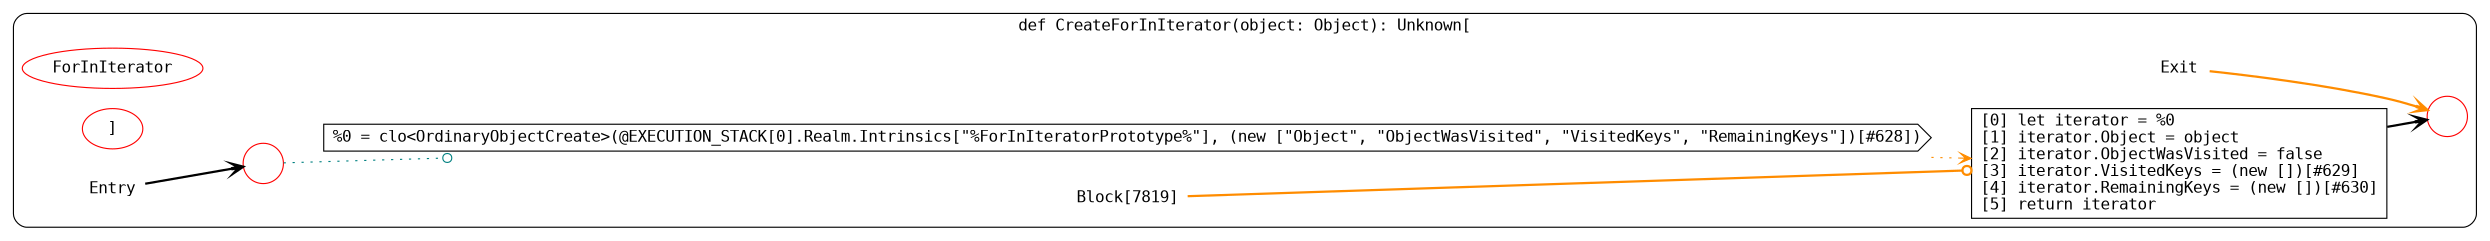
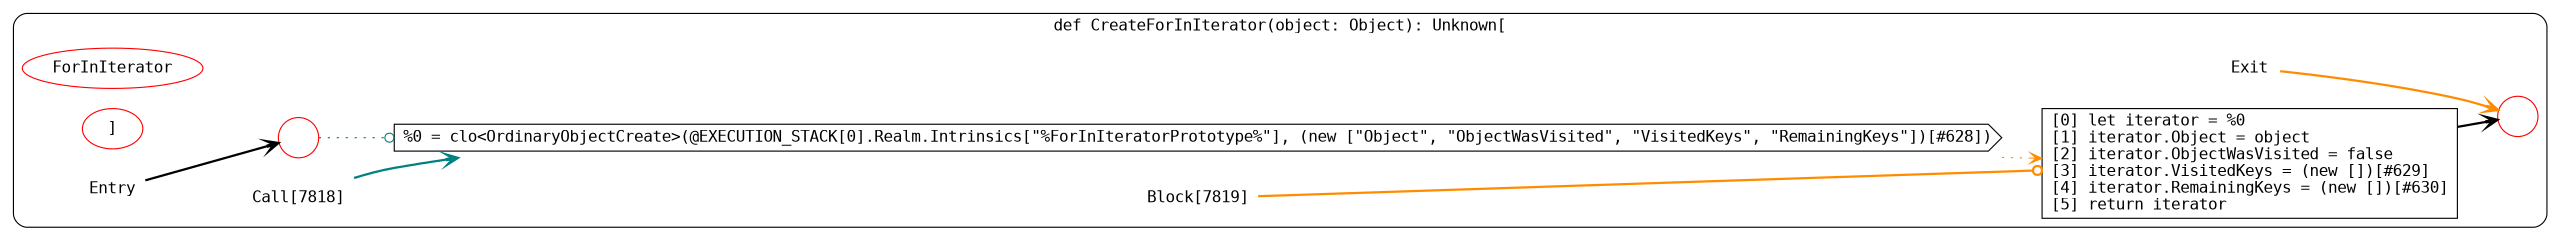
node "Call[7818]": added
